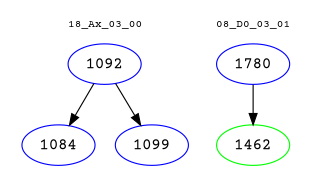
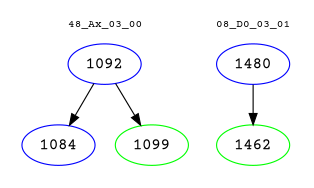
cluster "18_Ax_03_00": label "18_Ax_03_00" -> "48_Ax_03_00"
node "1780": label "1780" -> "1480"
node "1099": color blue -> green
